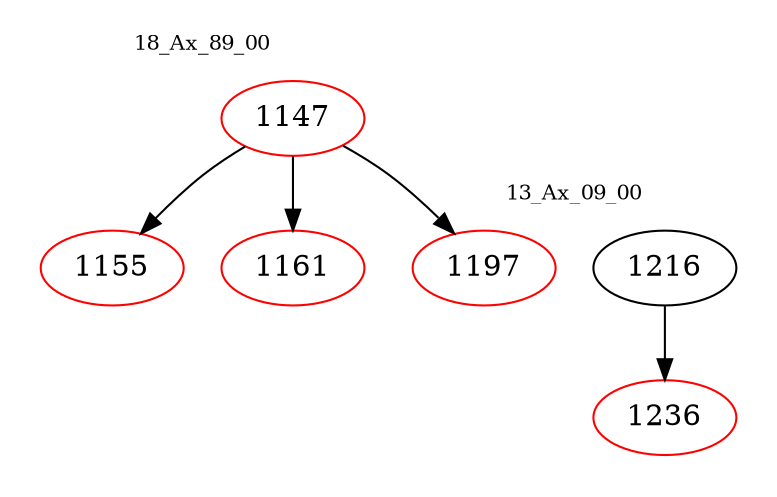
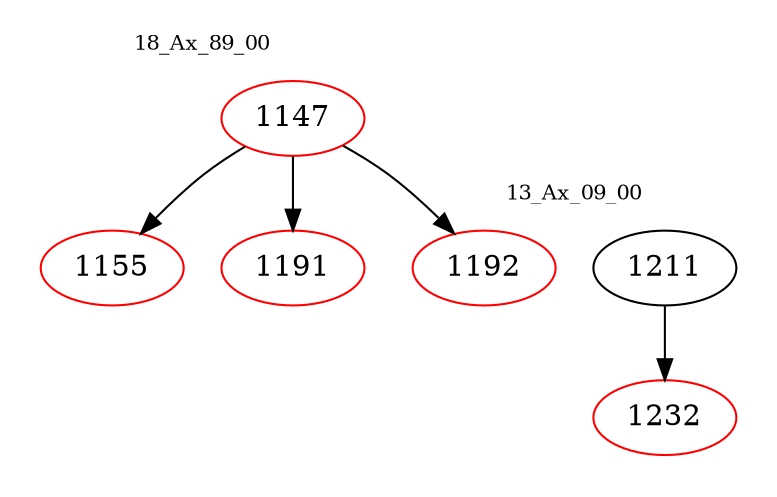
node "1161": label "1161" -> "1191"
node "1197": label "1197" -> "1192"
node "1216": label "1216" -> "1211"
node "1236": label "1236" -> "1232"
